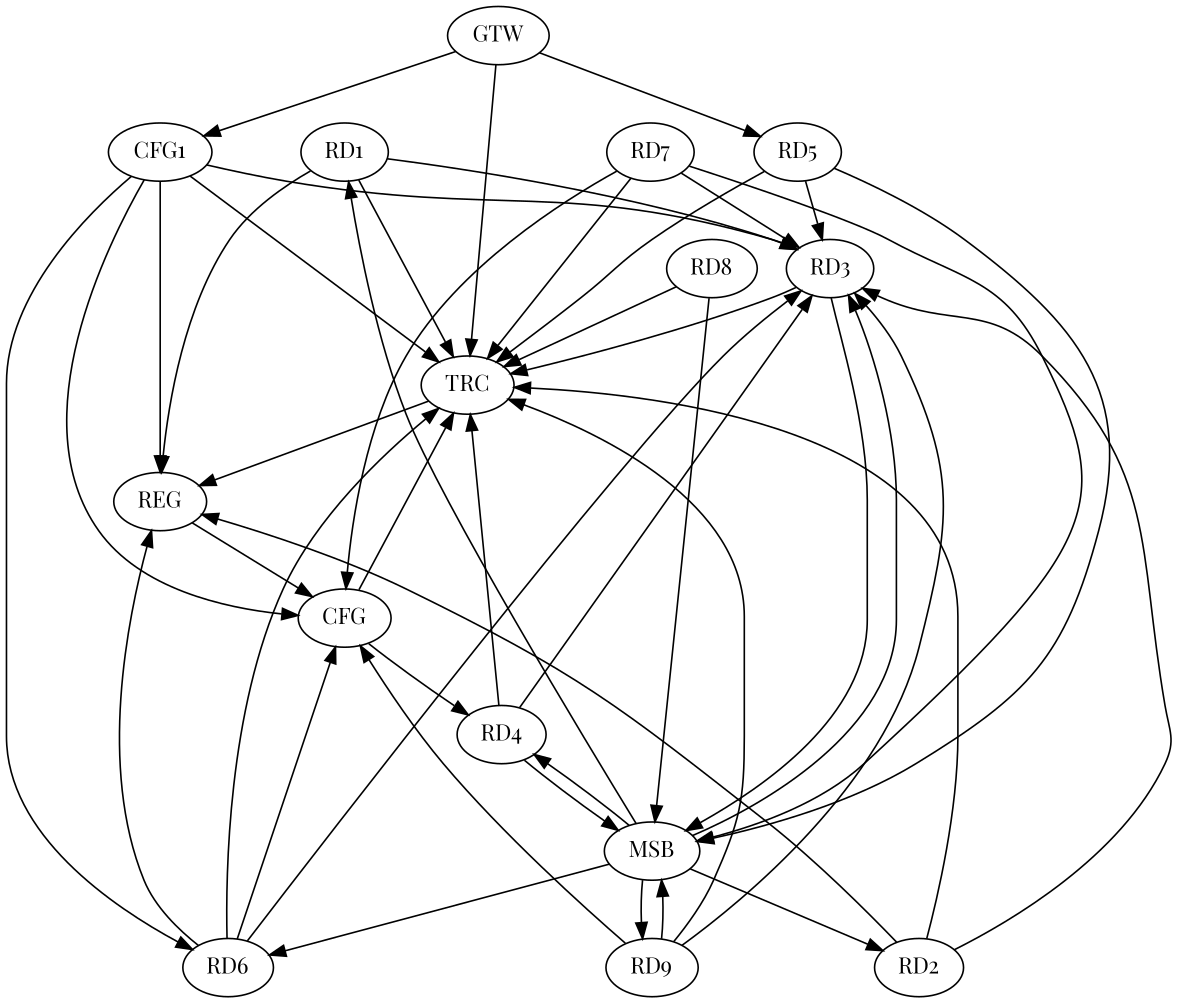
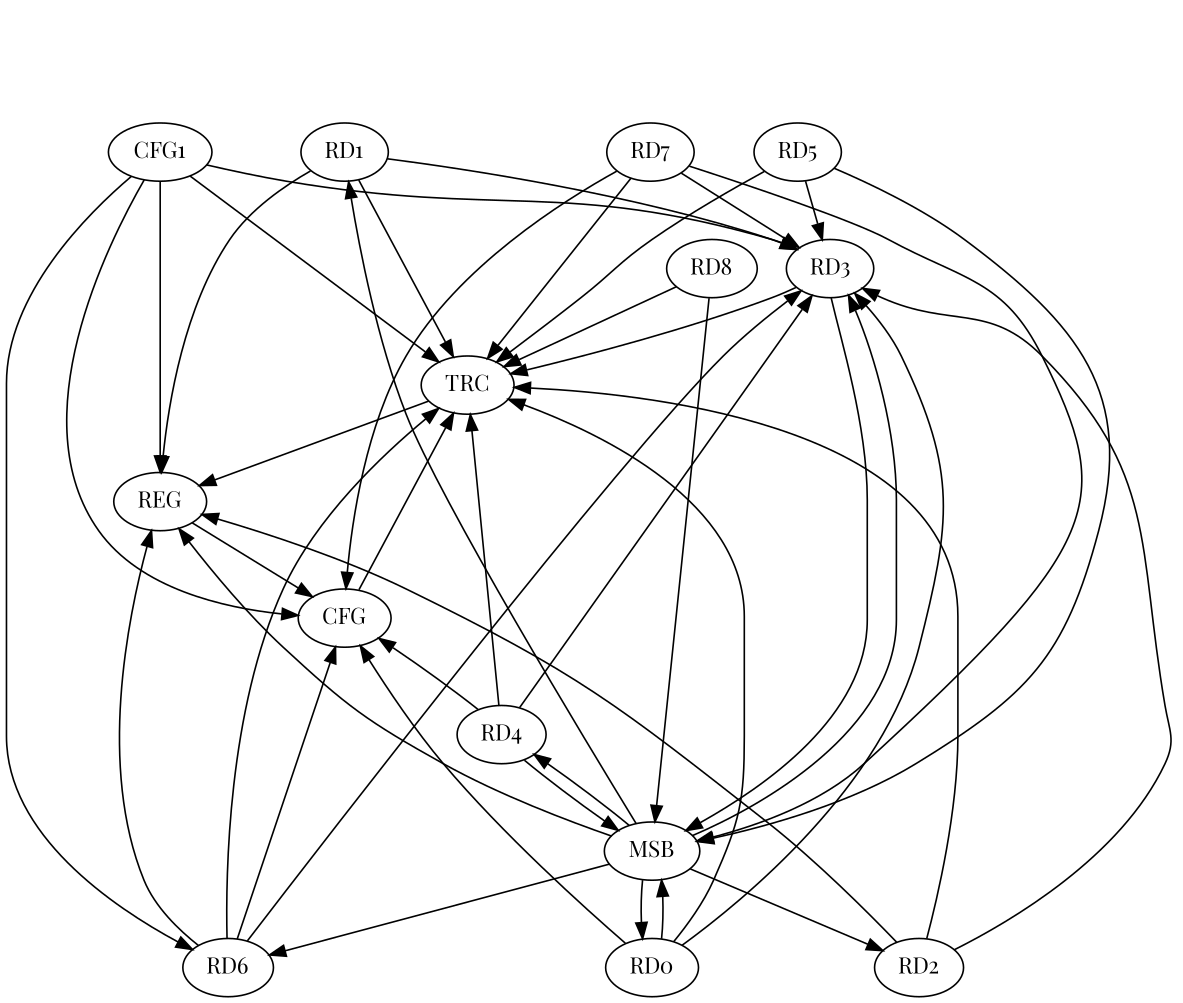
node "GTW": removed
edge "CFG" -> "RD4": reversed
edge "MSB" -> "REG": added
node "RD9": label "RD9" -> "RD0"
